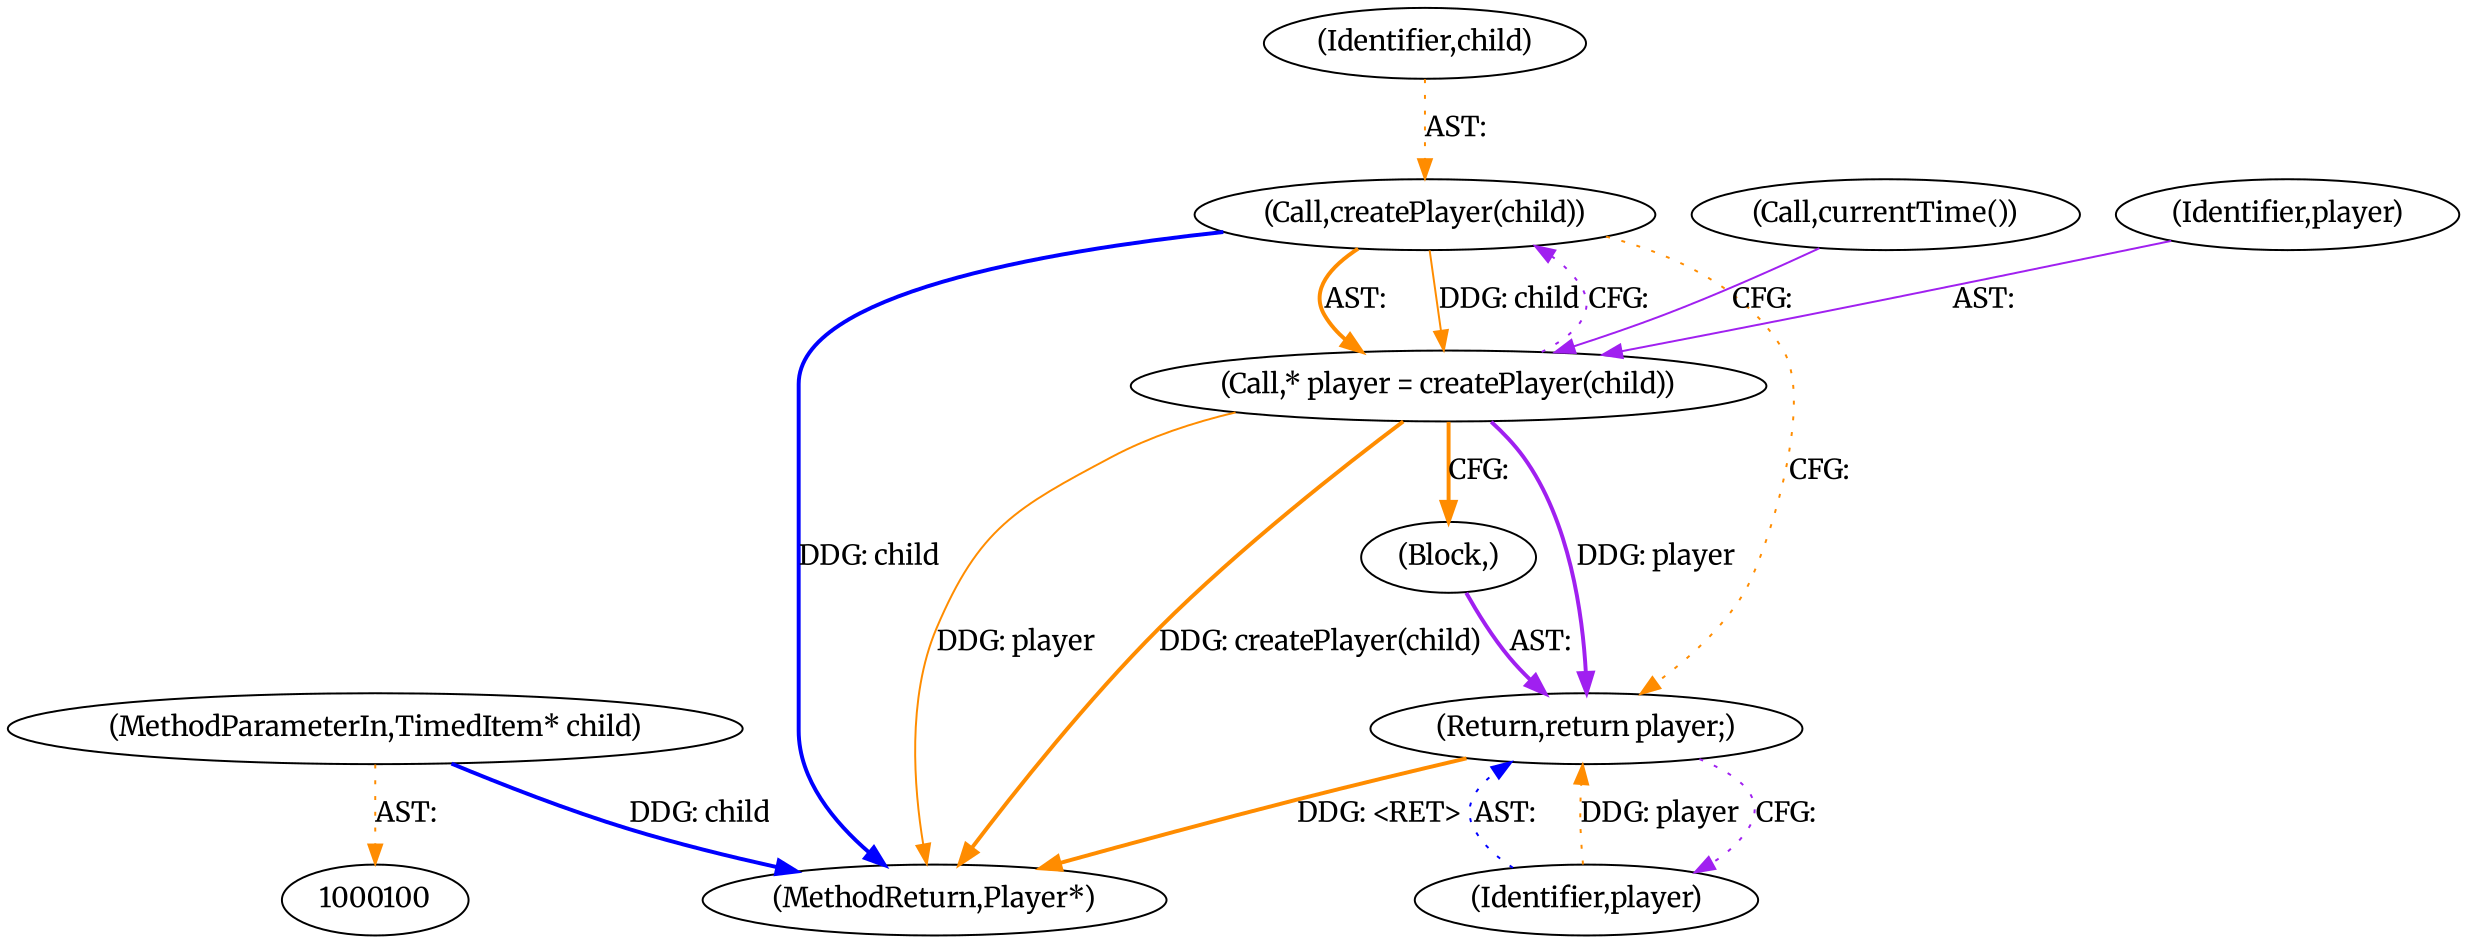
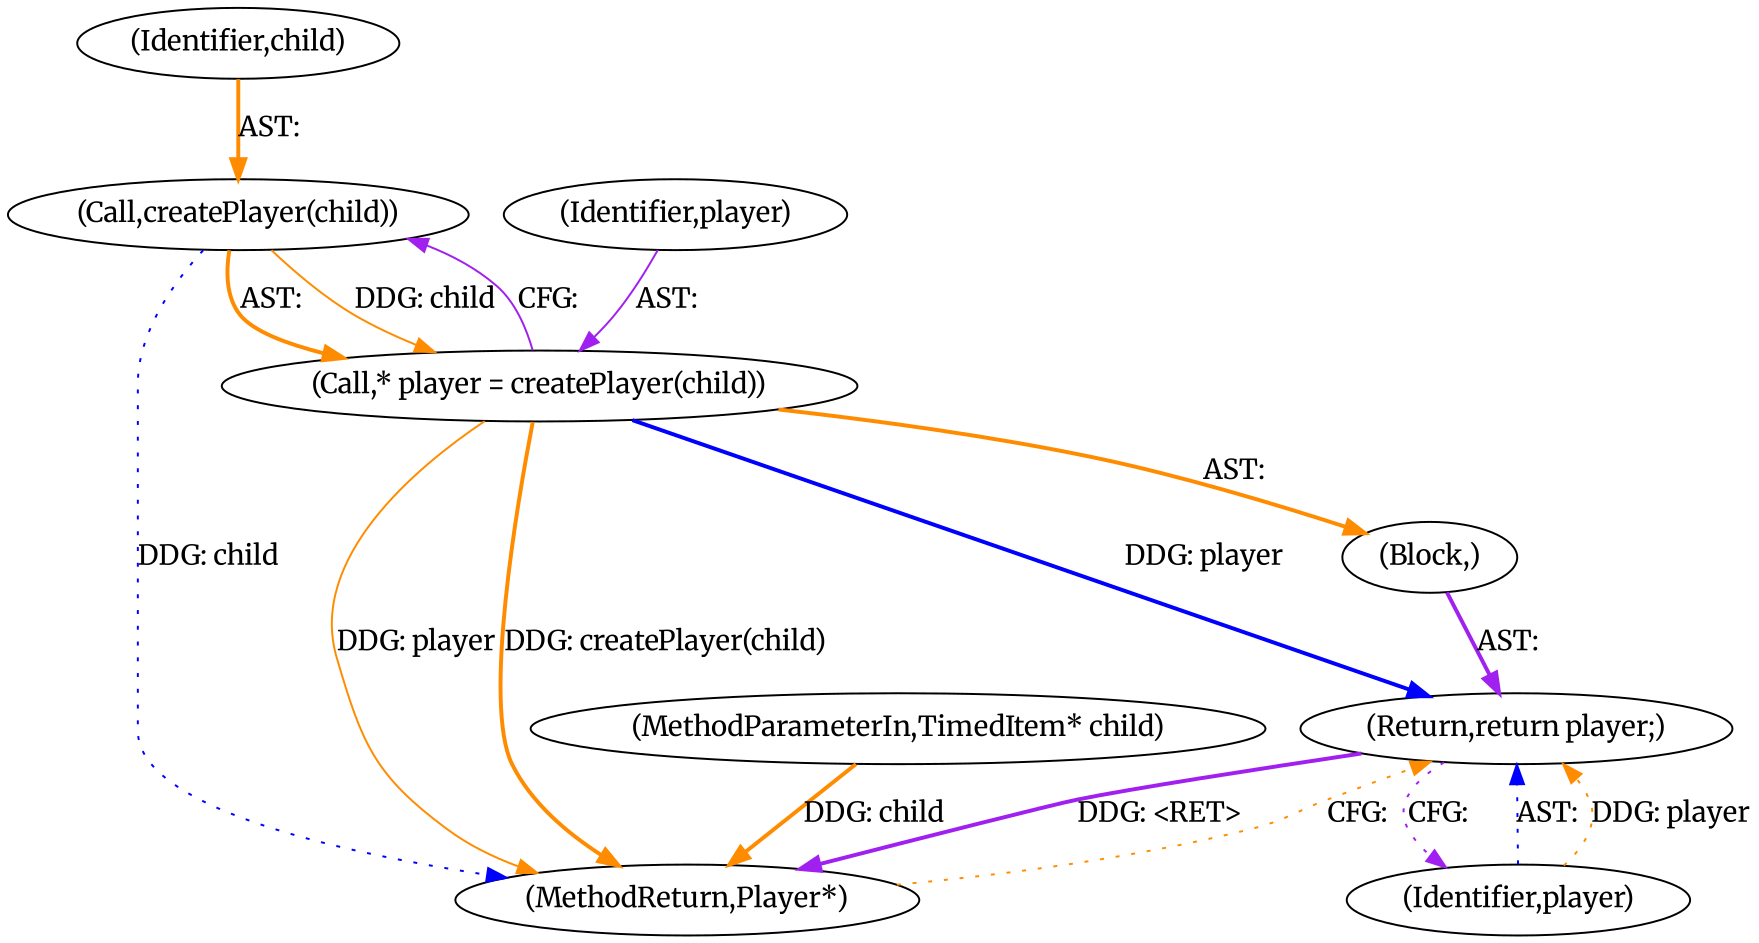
edge "(Identifier,child)" -> "(Call,createPlayer(child))": style dotted -> bold
node "(Call,currentTime())": removed
edge "(Call,* player = createPlayer(child))" -> "(Call,createPlayer(child))": style dotted -> solid
edge "(Call,createPlayer(child))" -> "(MethodReturn,Player*)": style bold -> dotted
edge "(Call,createPlayer(child))" -> "(Return,return player;)": now "(MethodReturn,Player*)" -> "(Return,return player;)"
edge "(Call,* player = createPlayer(child))" -> "(Block,)": label "CFG: " -> "AST: "
edge "(Call,* player = createPlayer(child))" -> "(Return,return player;)": color purple -> blue
edge "(Return,return player;)" -> "(MethodReturn,Player*)": color darkorange -> purple
edge "(MethodParameterIn,TimedItem* child)" -> "(MethodReturn,Player*)": color blue -> darkorange
node "1000100": removed
